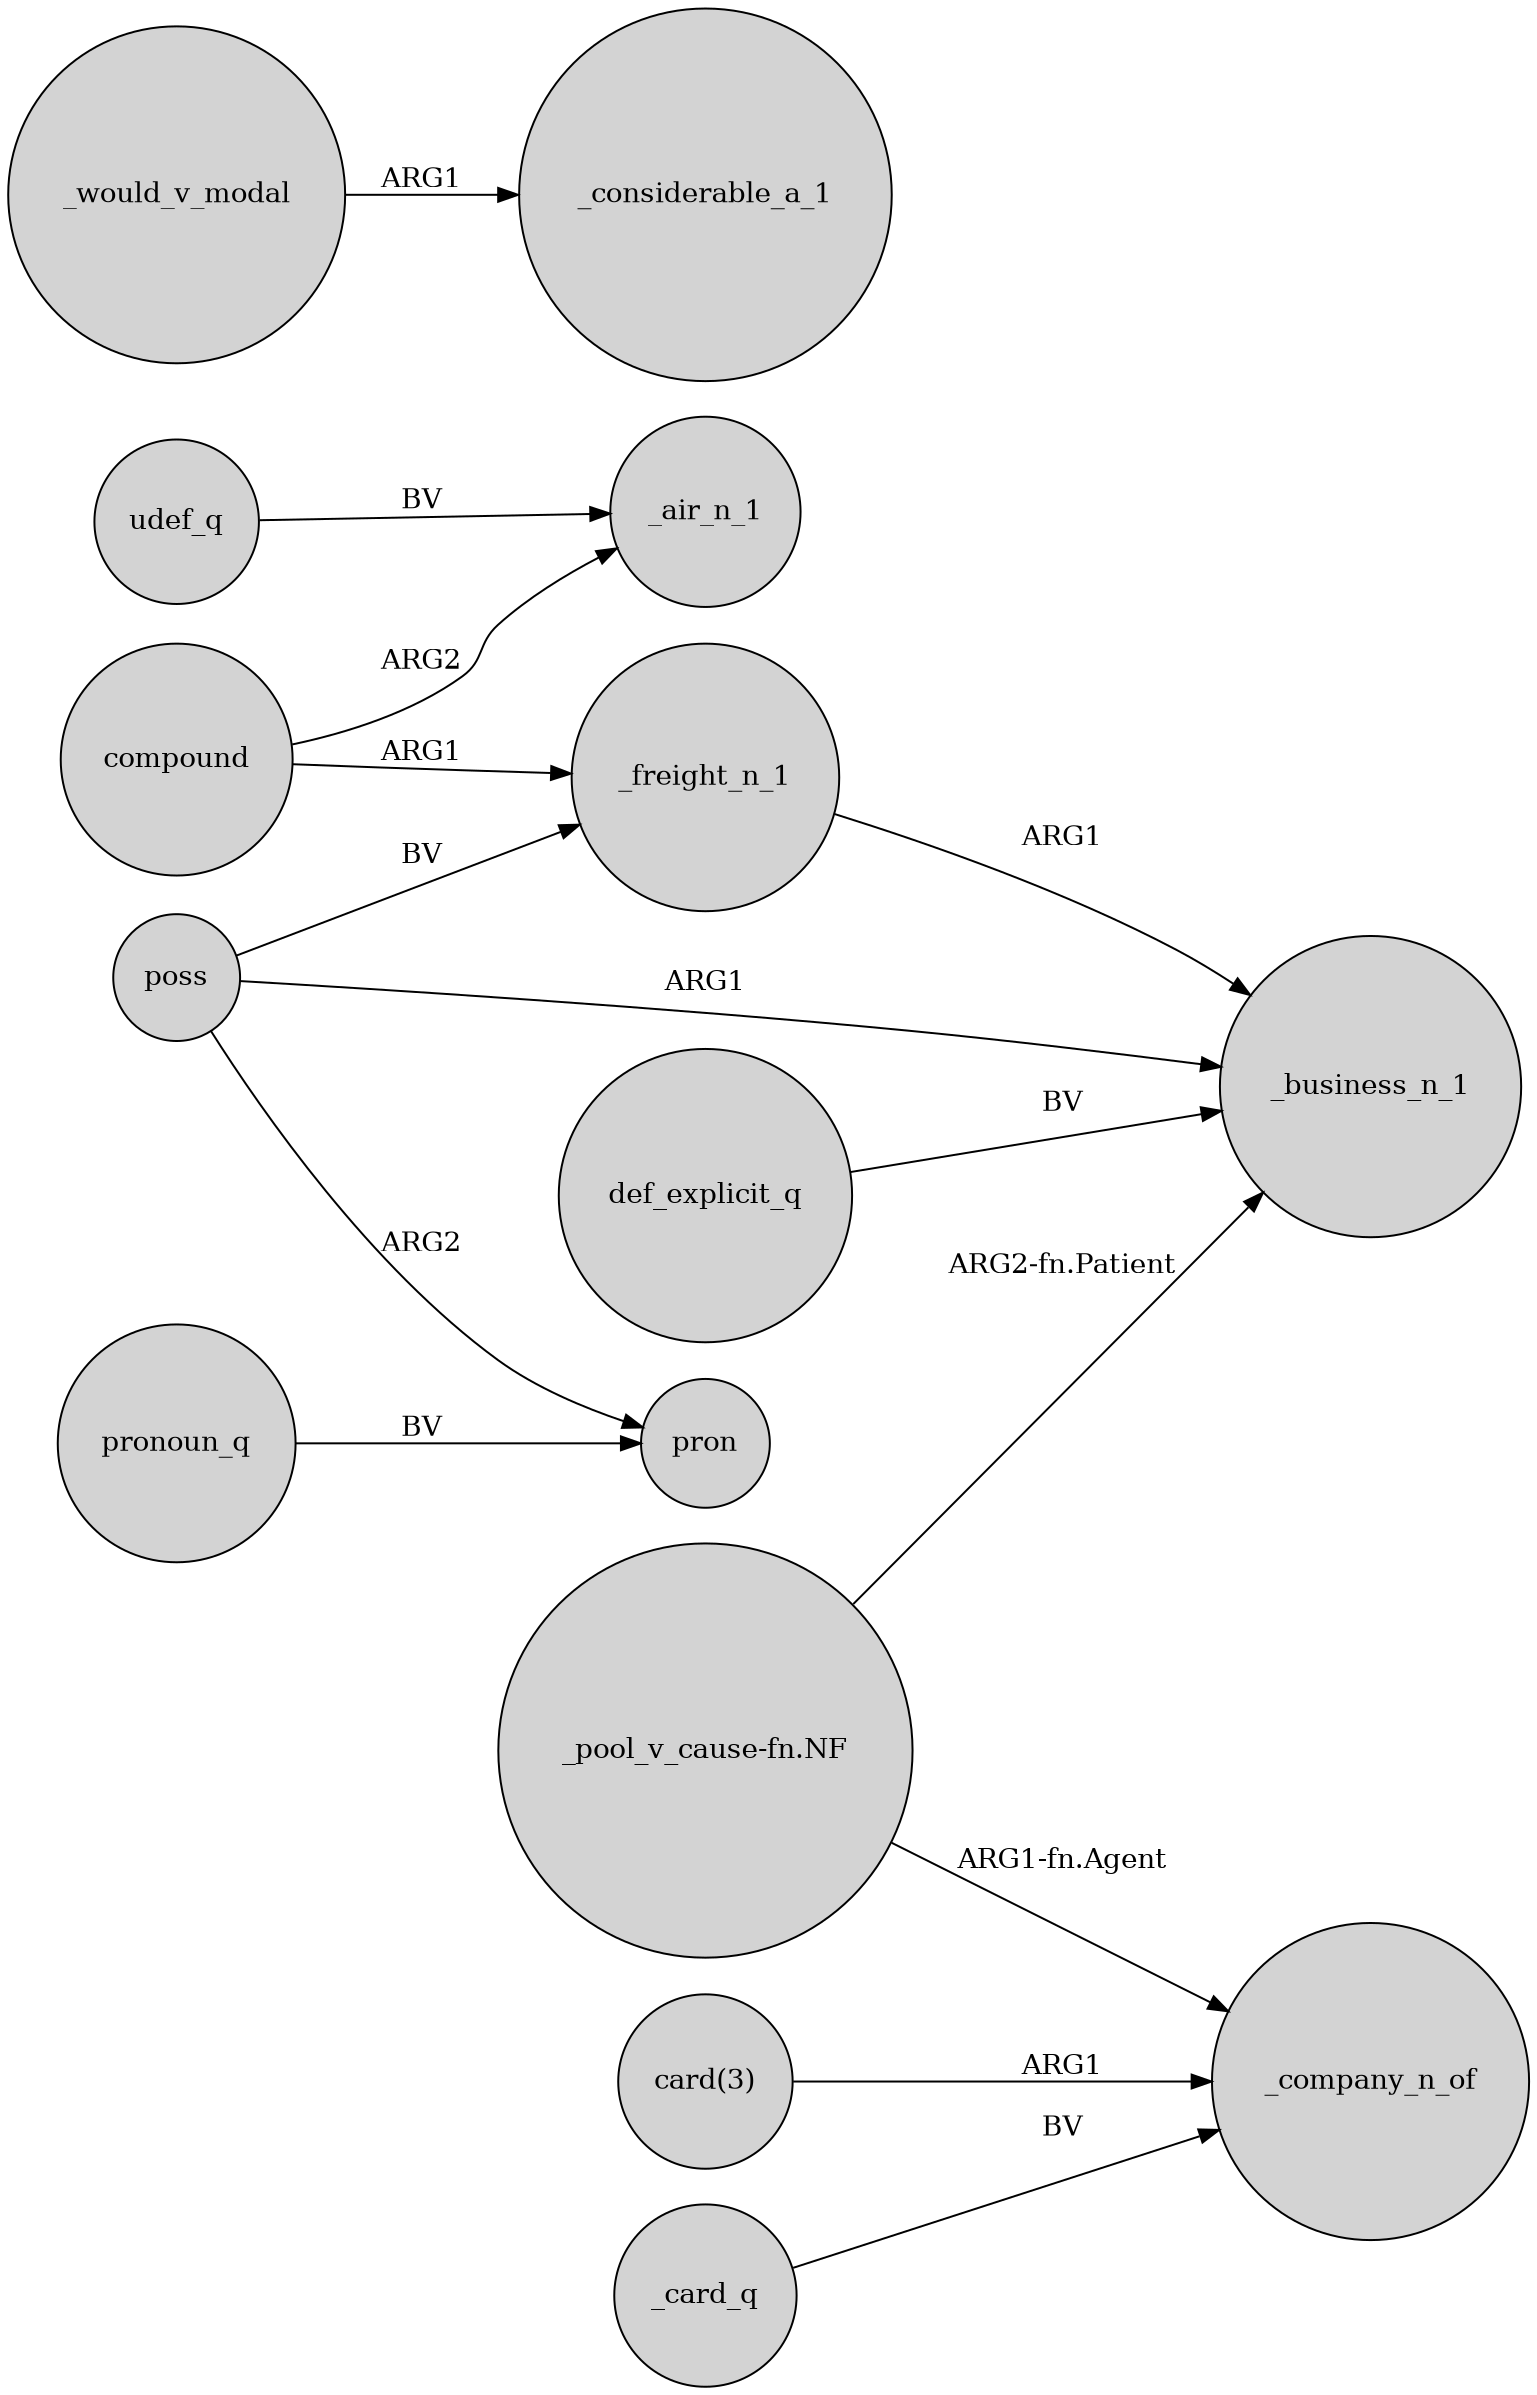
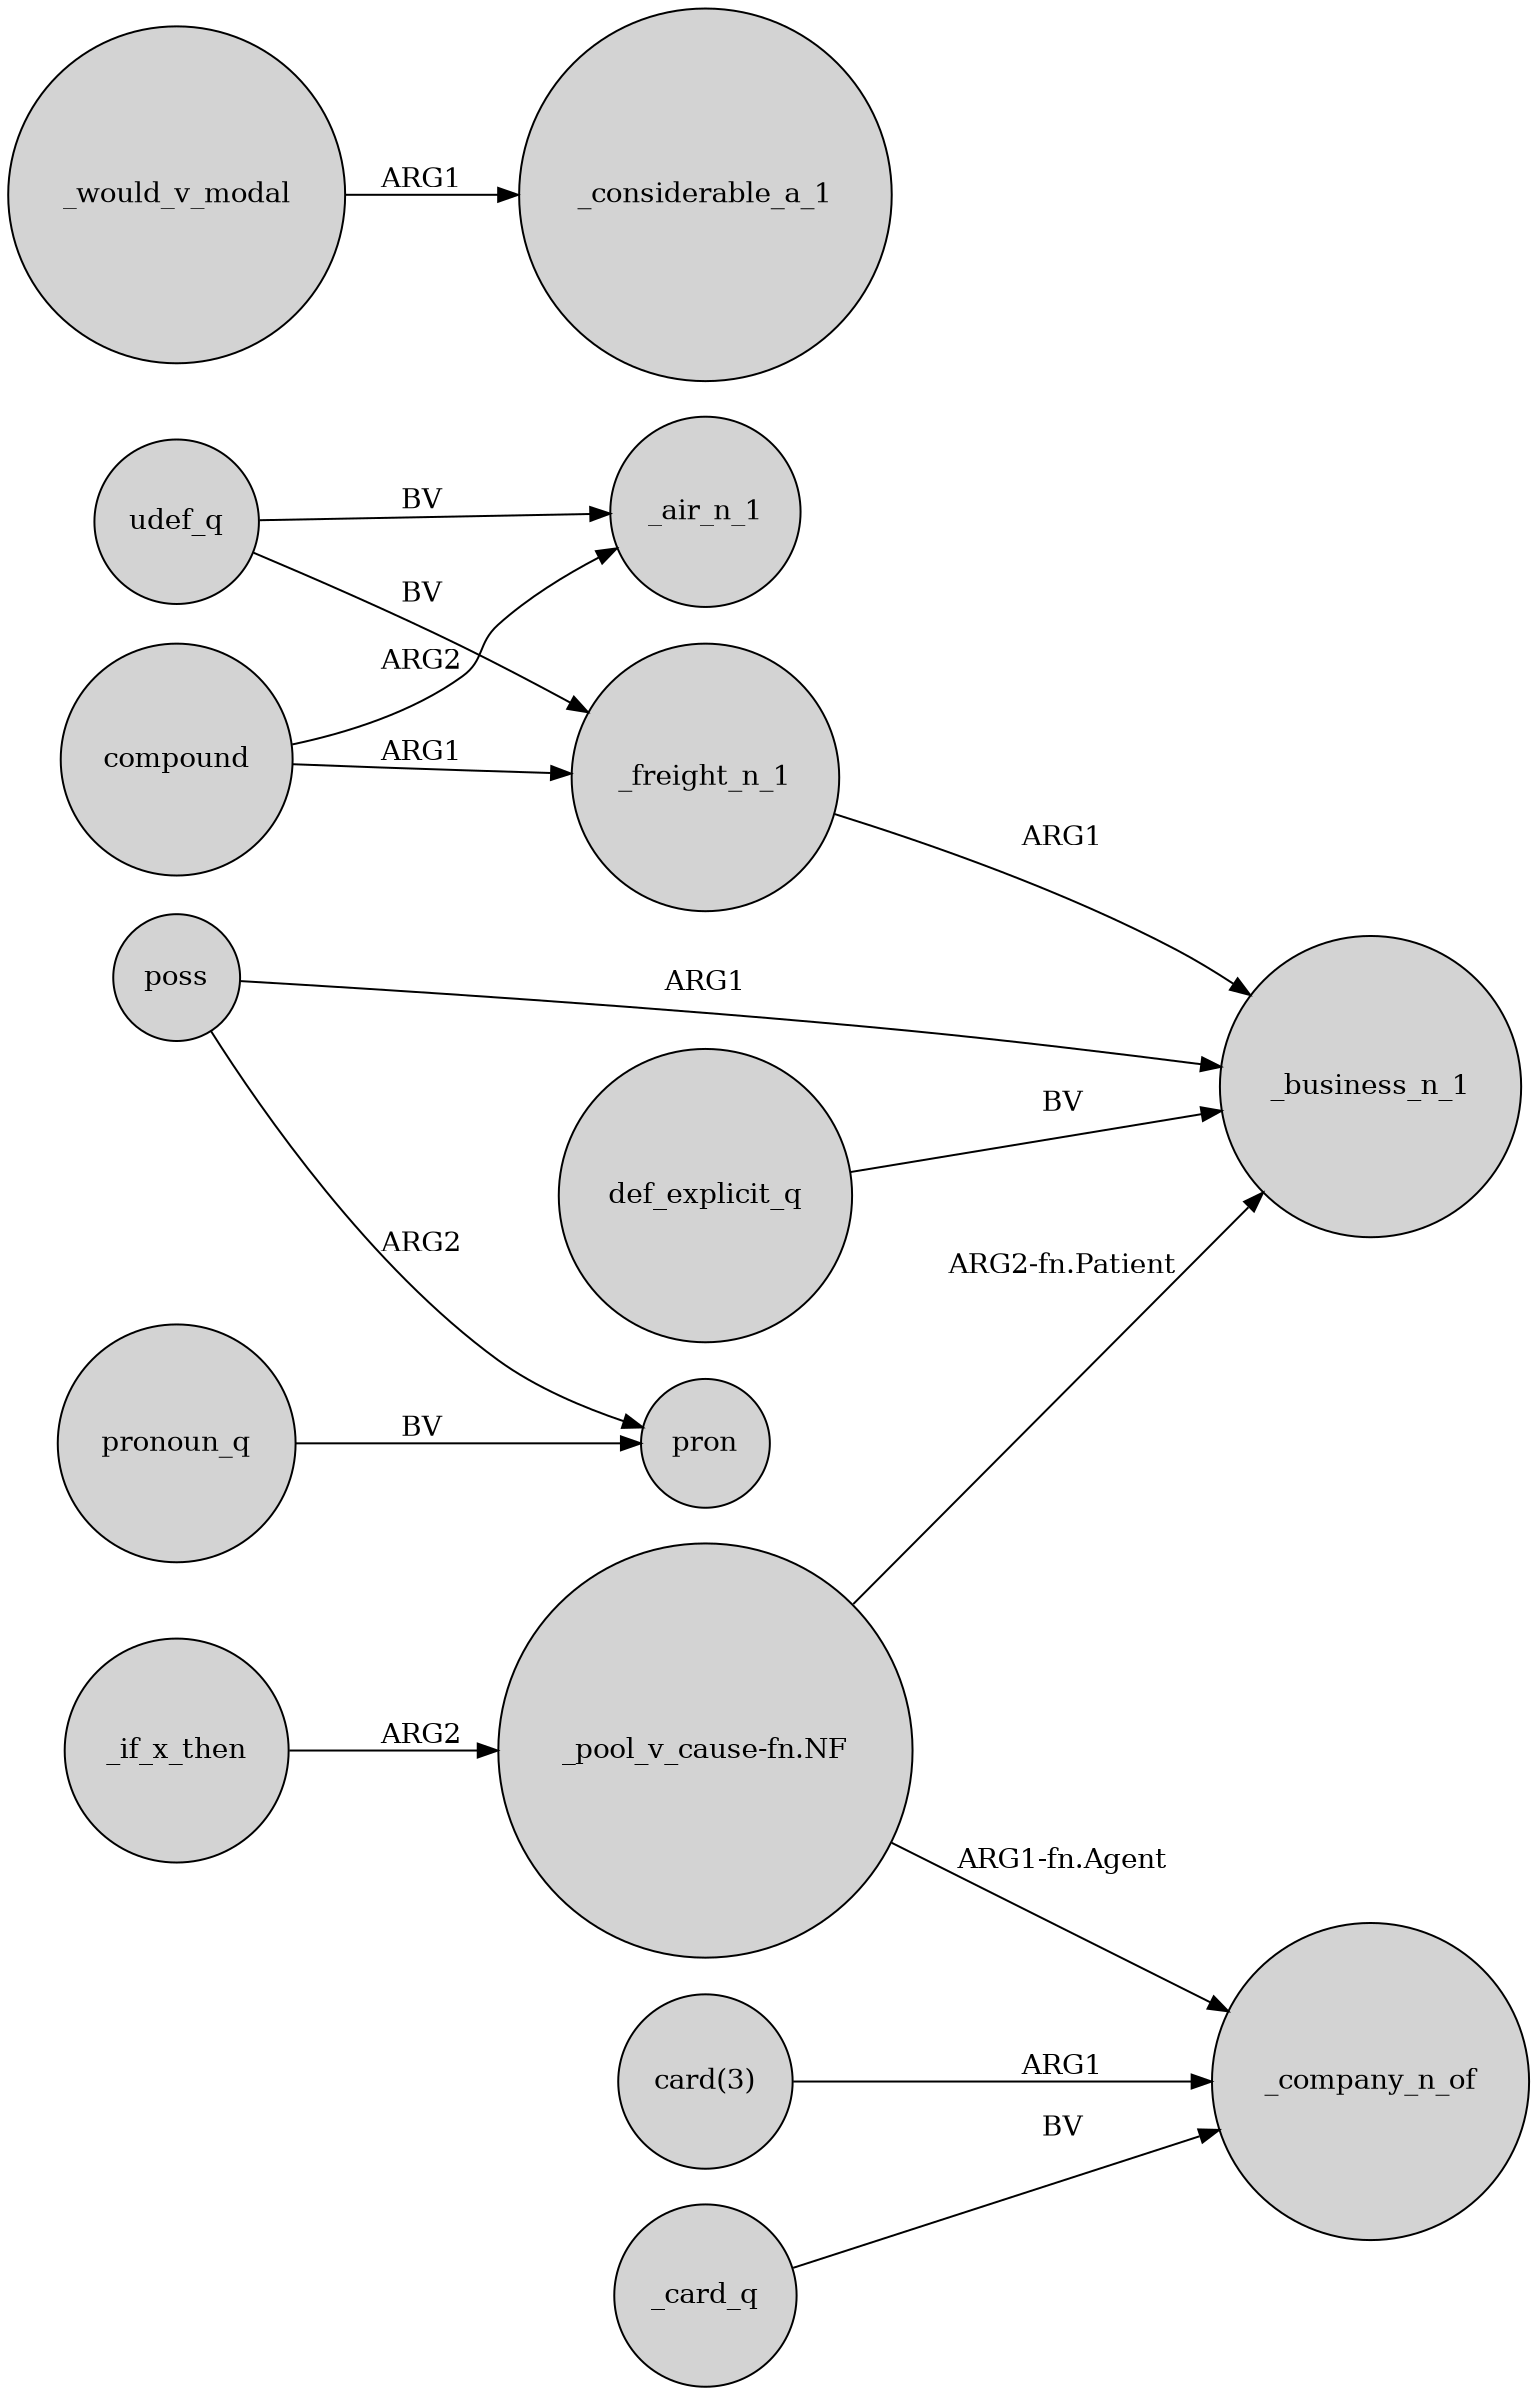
edge "poss" -> "_freight_n_1": now "udef_q" -> "_freight_n_1"
node "_if_x_then": added
